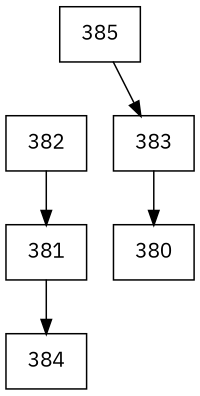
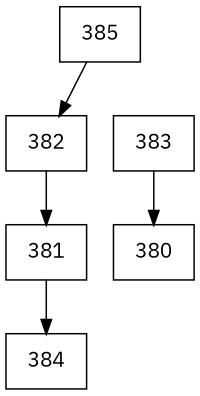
edge "385" -> "383": now "385" -> "382"
